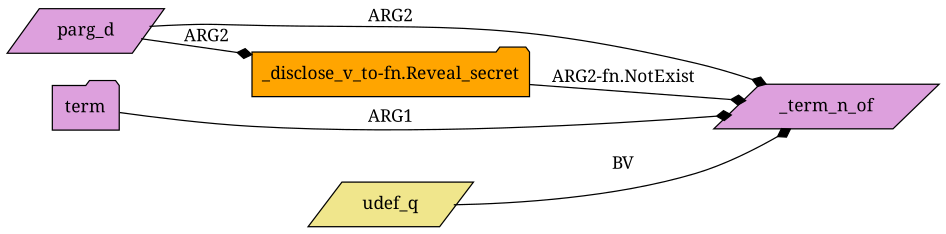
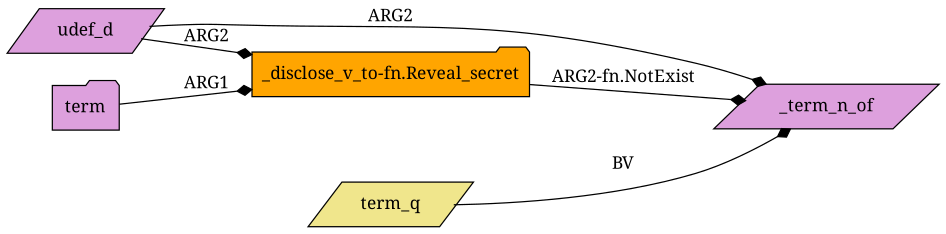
node "parg_d": label "parg_d" -> "udef_d"
edge "term" -> "_term_n_of": now "term" -> "_disclose_v_to-fn.Reveal_secret"
node "udef_q": label "udef_q" -> "term_q"
